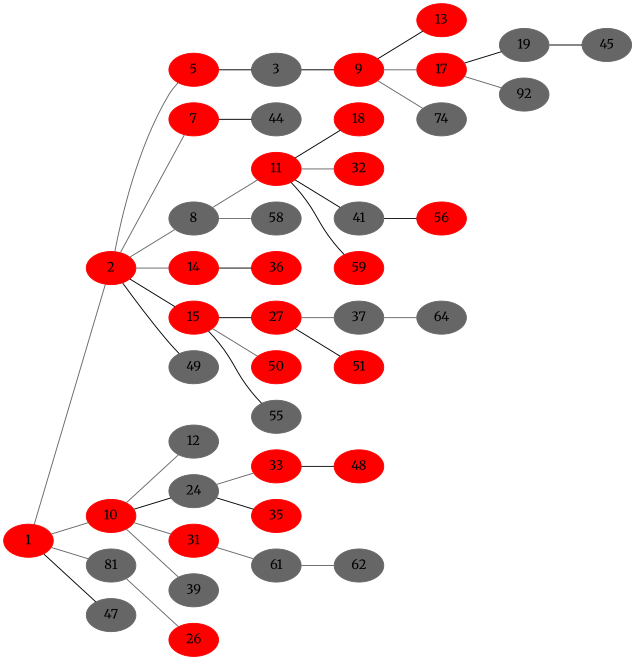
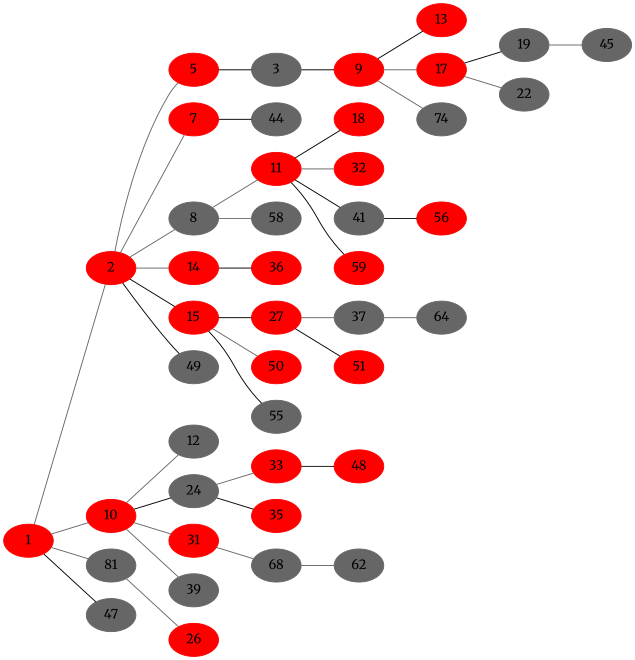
edge "19" -- "45": color black -> gray40
node "92": label "92" -> "22"
node "61": label "61" -> "68"
